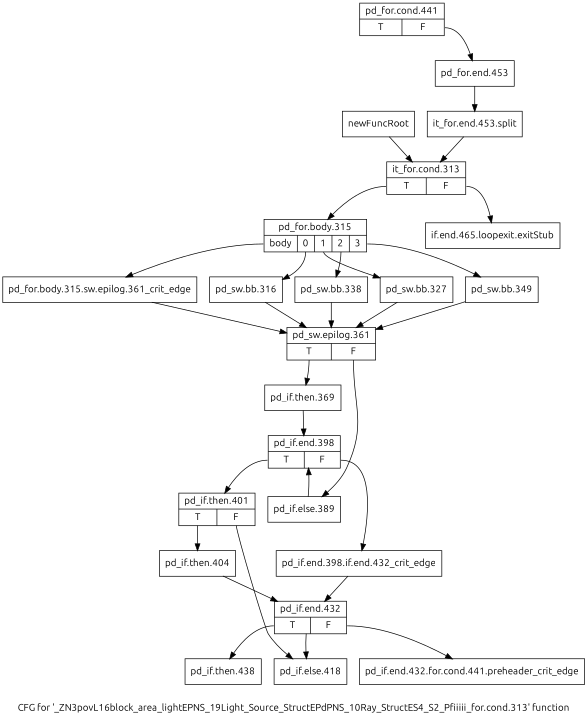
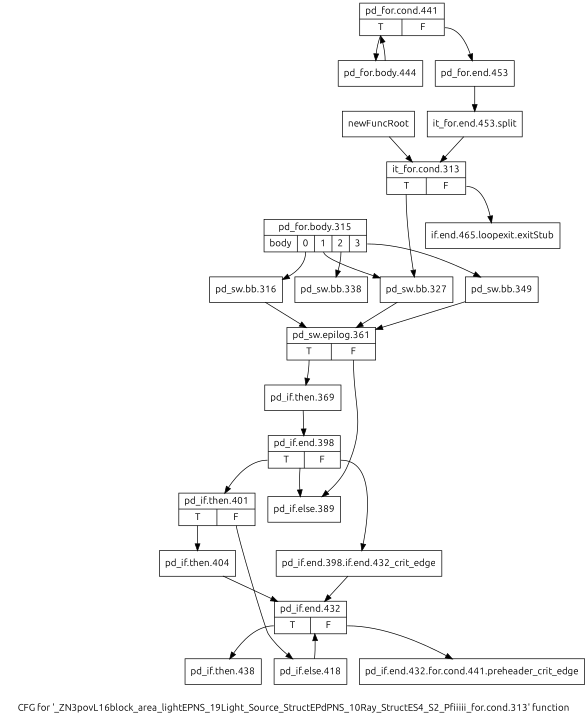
node "pd_for.body.444": added
edge "it_for.cond.313" -> "pd_for.body.315": now "it_for.cond.313" -> "pd_sw.bb.327"
node "pd_for.body.315.sw.epilog.361_crit_edge": removed
edge "pd_sw.bb.338" -> "pd_sw.epilog.361": removed
edge "pd_if.else.389" -> "pd_if.end.398": reversed
edge "pd_if.end.432" -> "pd_if.else.418": reversed
